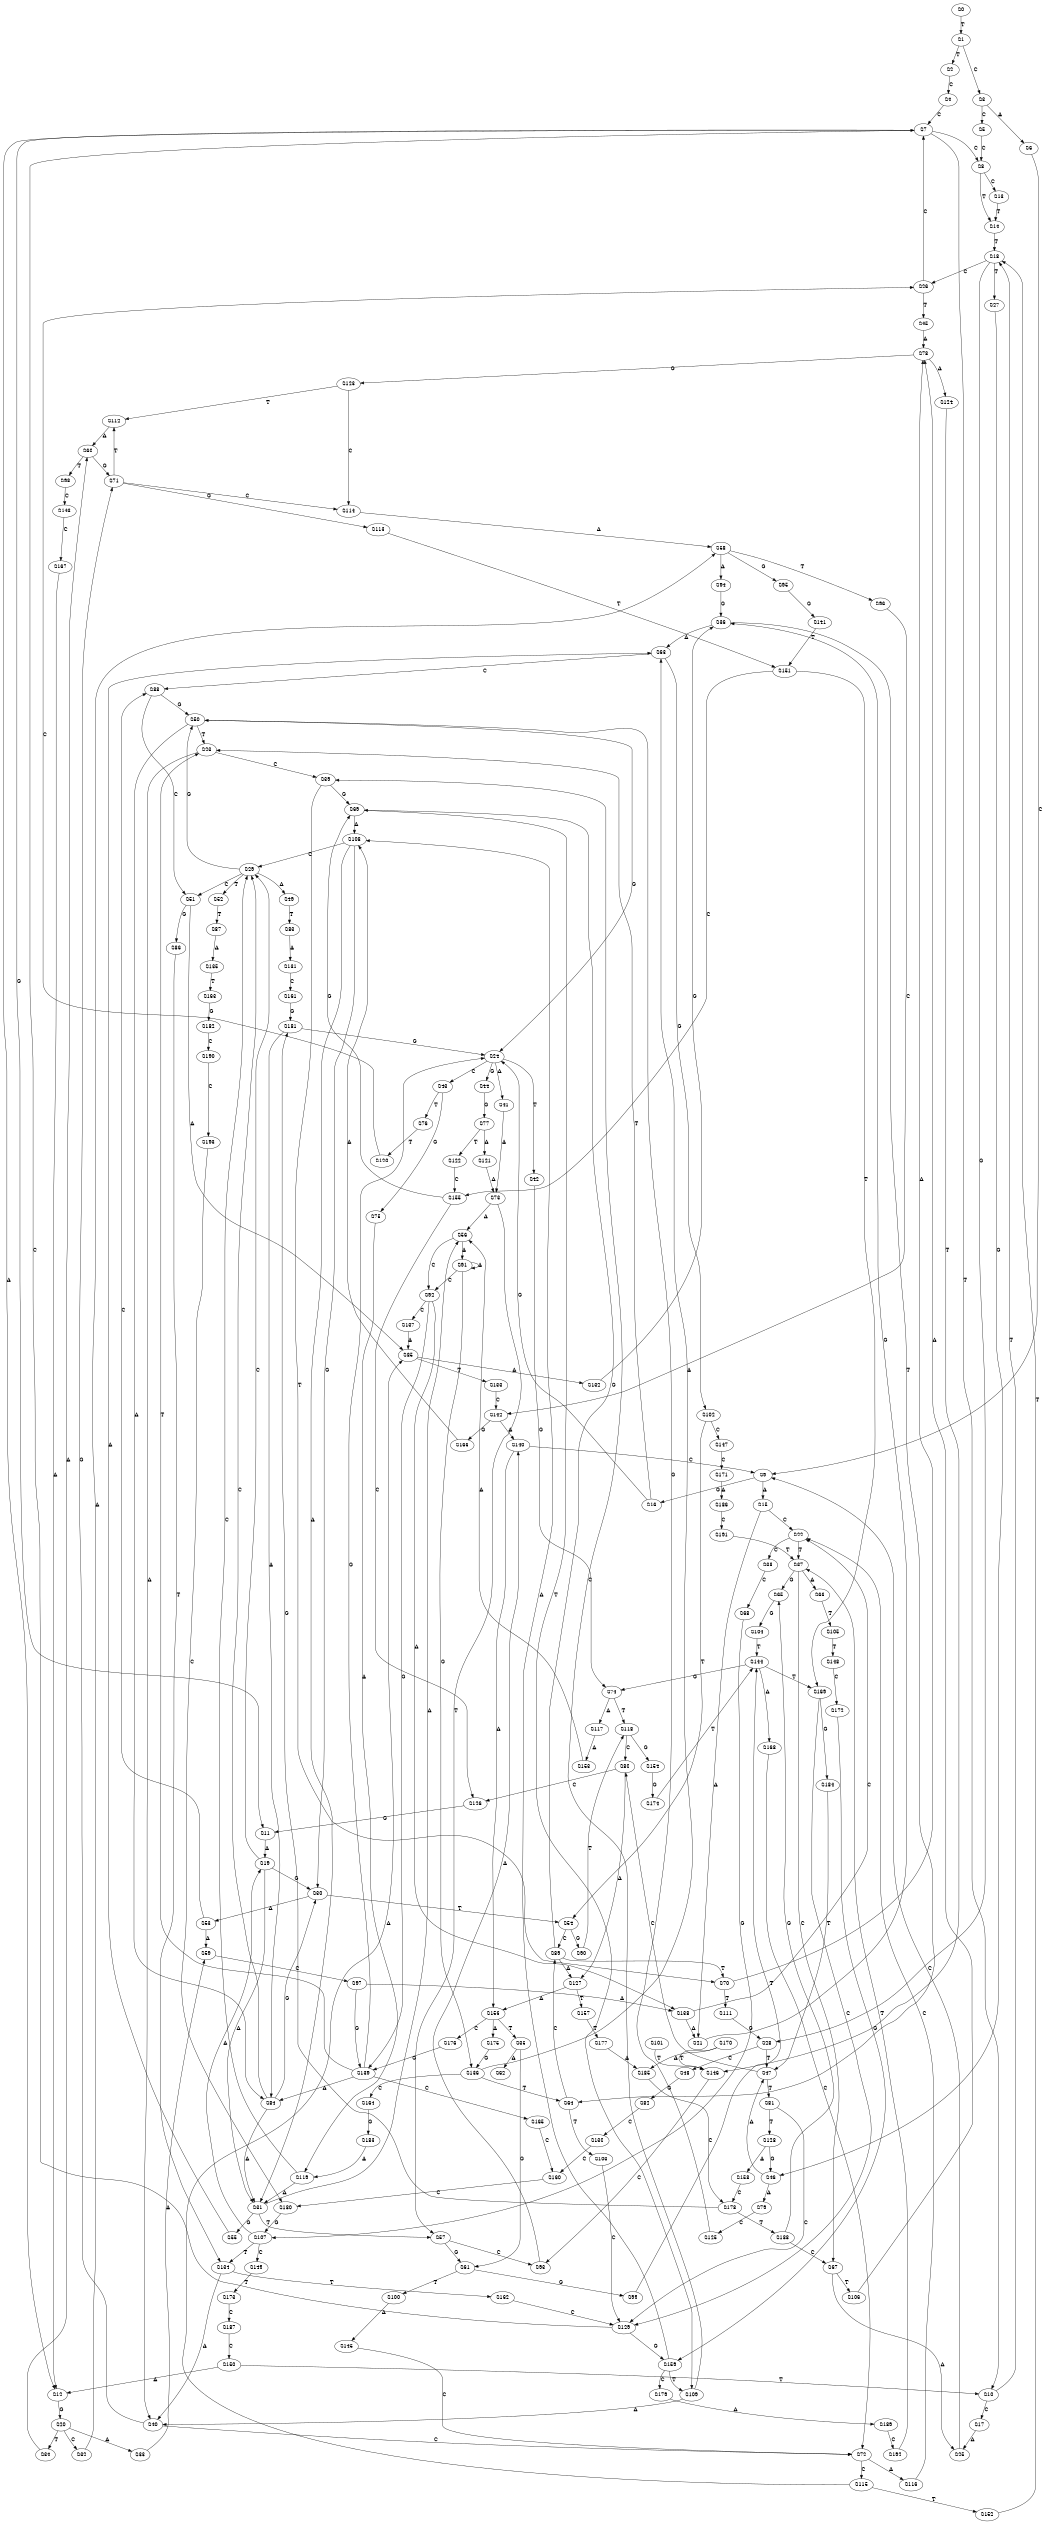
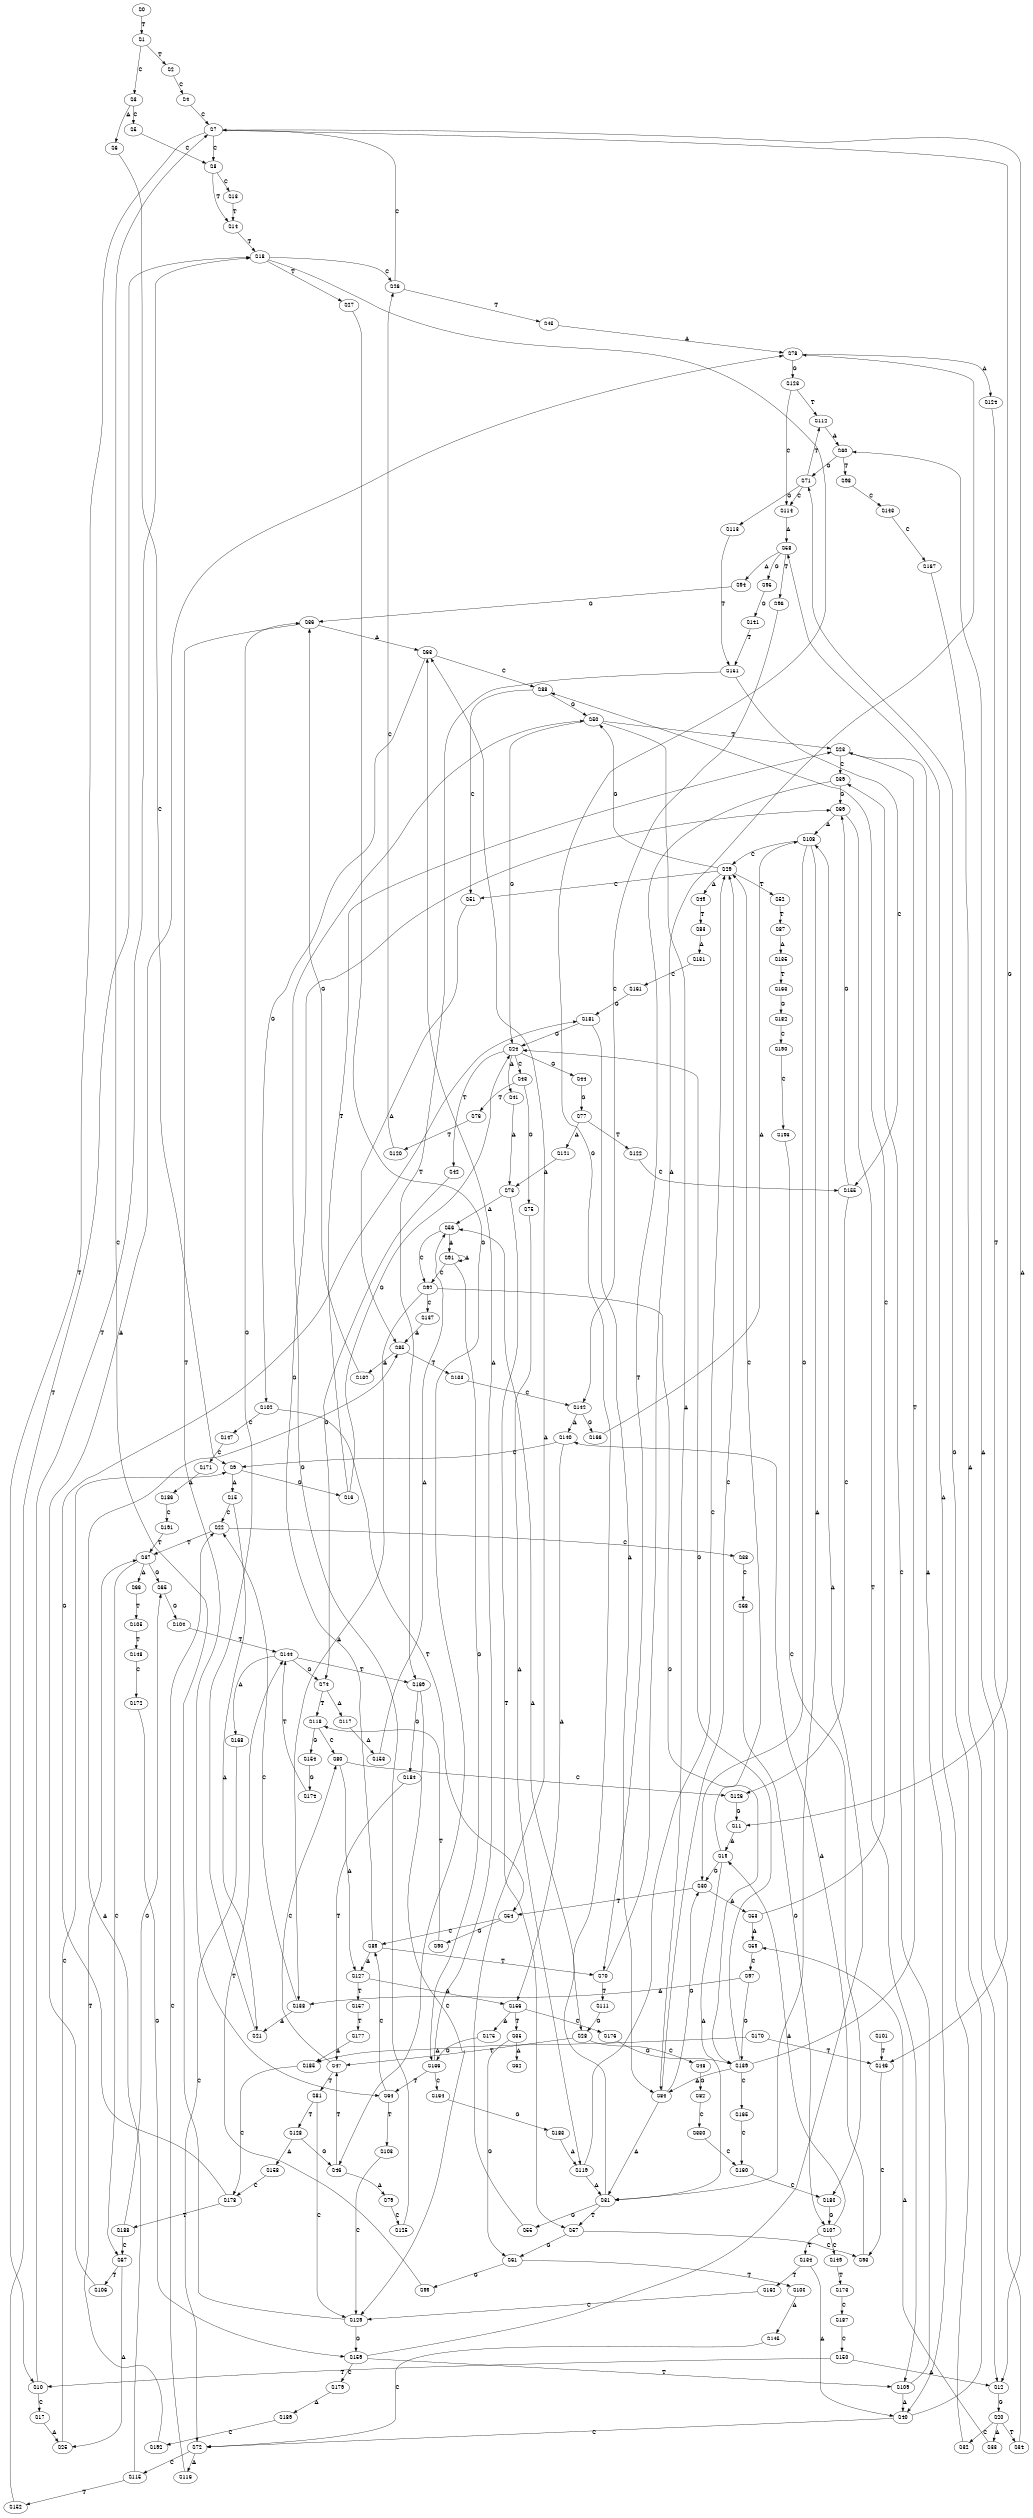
node "S86": removed
edge "S46" -> "S47": label "A" -> "T"
node "S130": label "S130" -> "S330"
